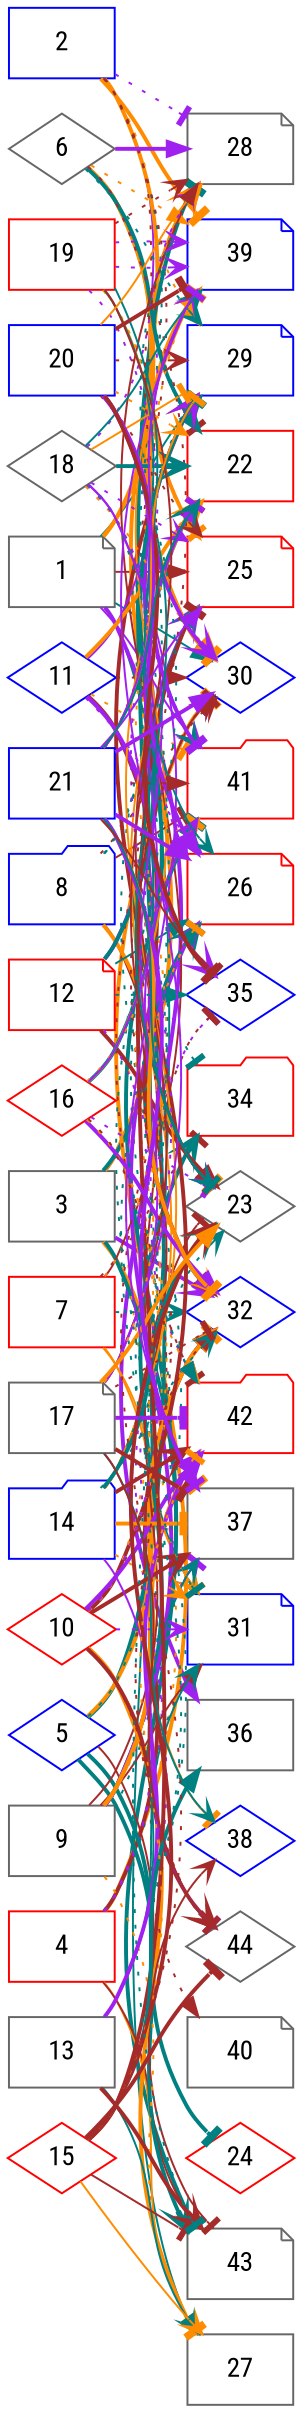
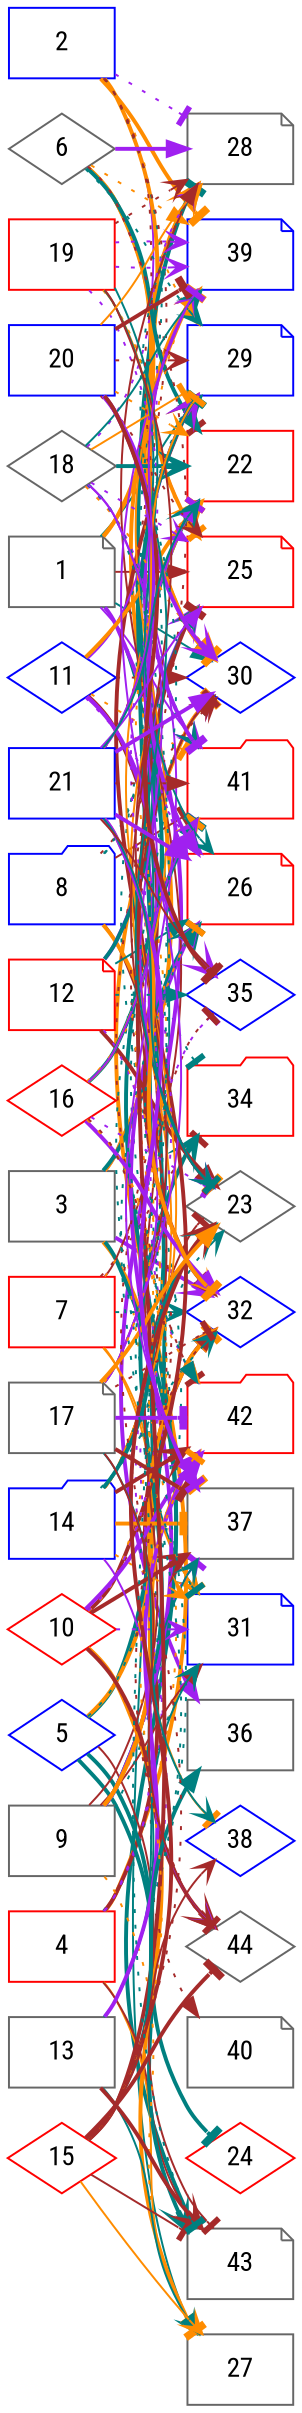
edge "14" -> "44": arrowhead tee -> vee
